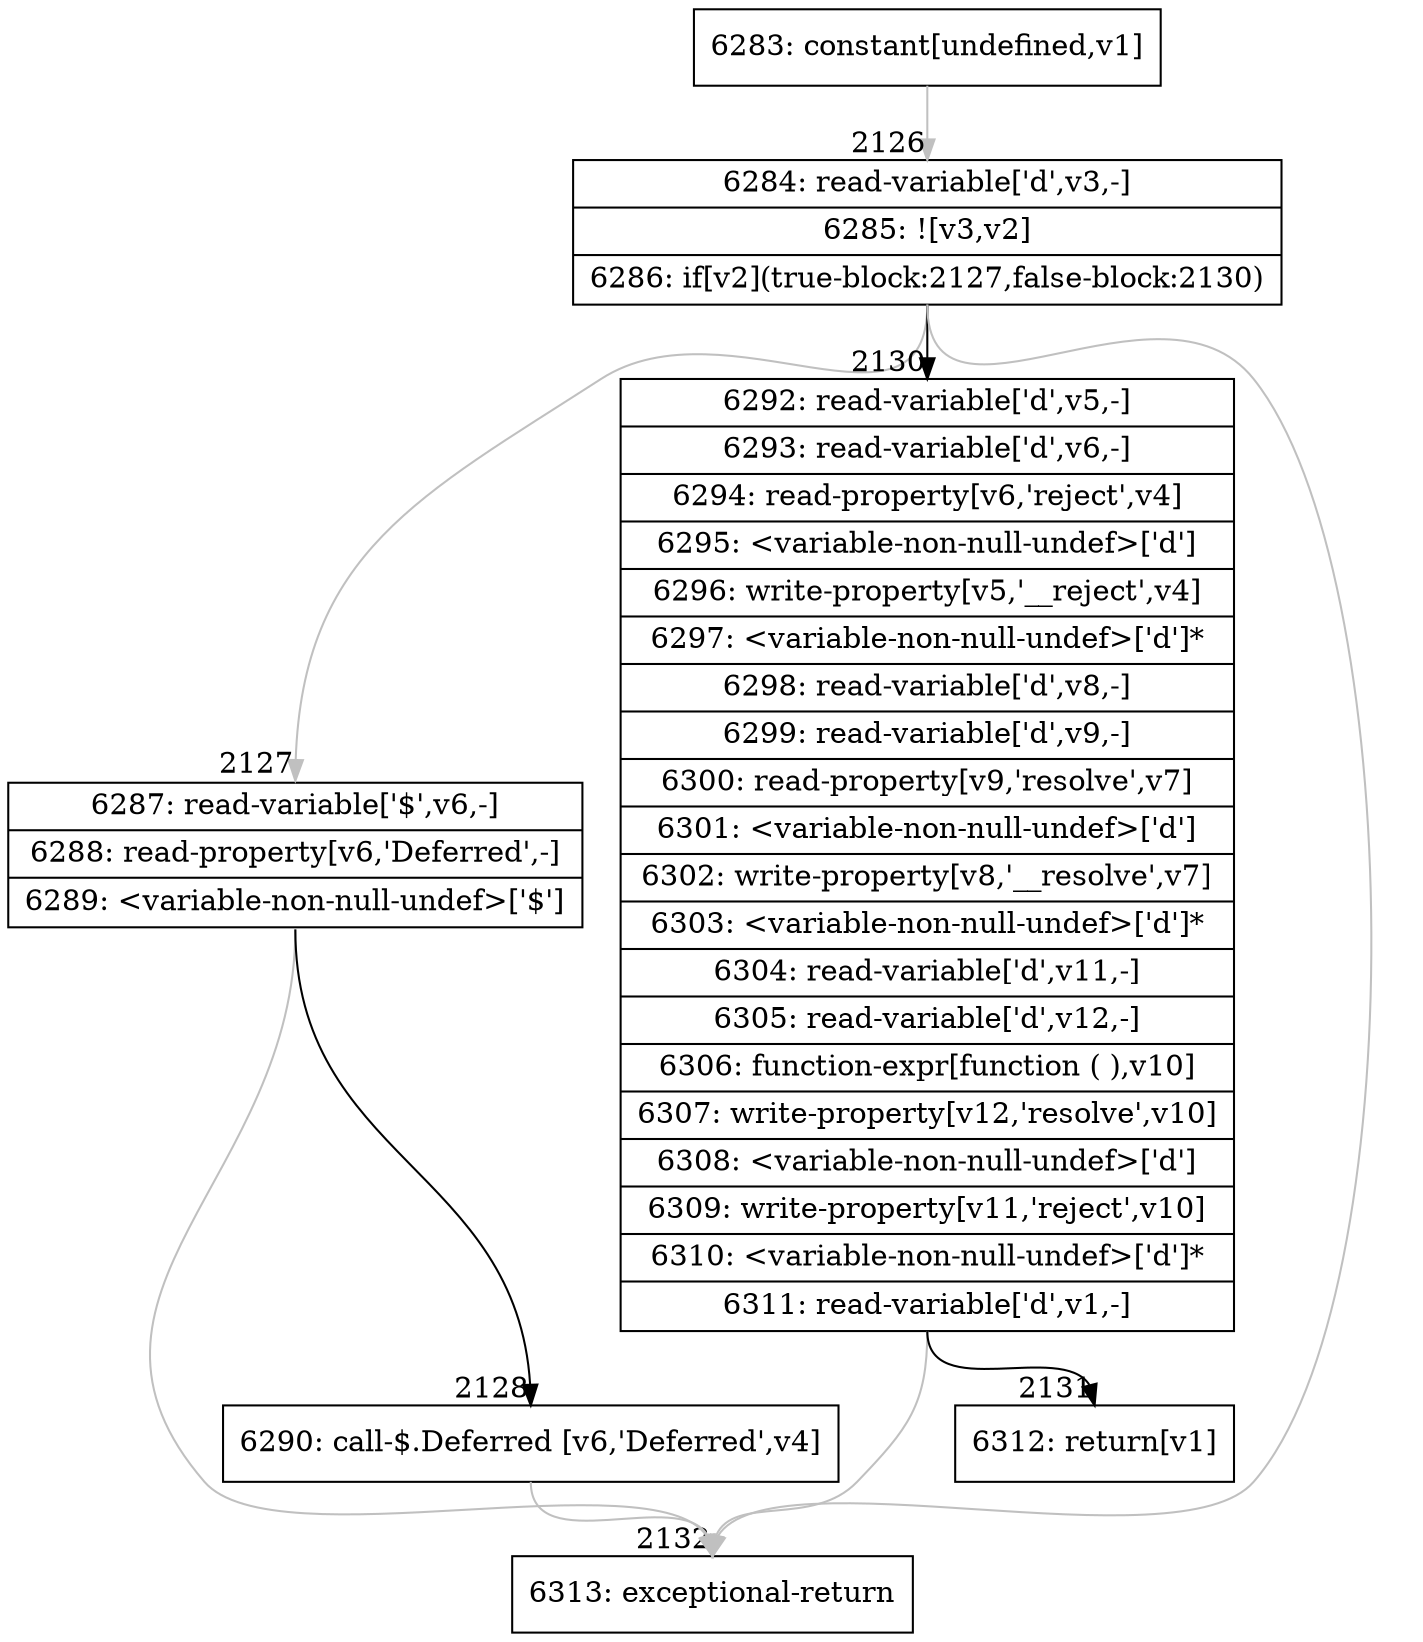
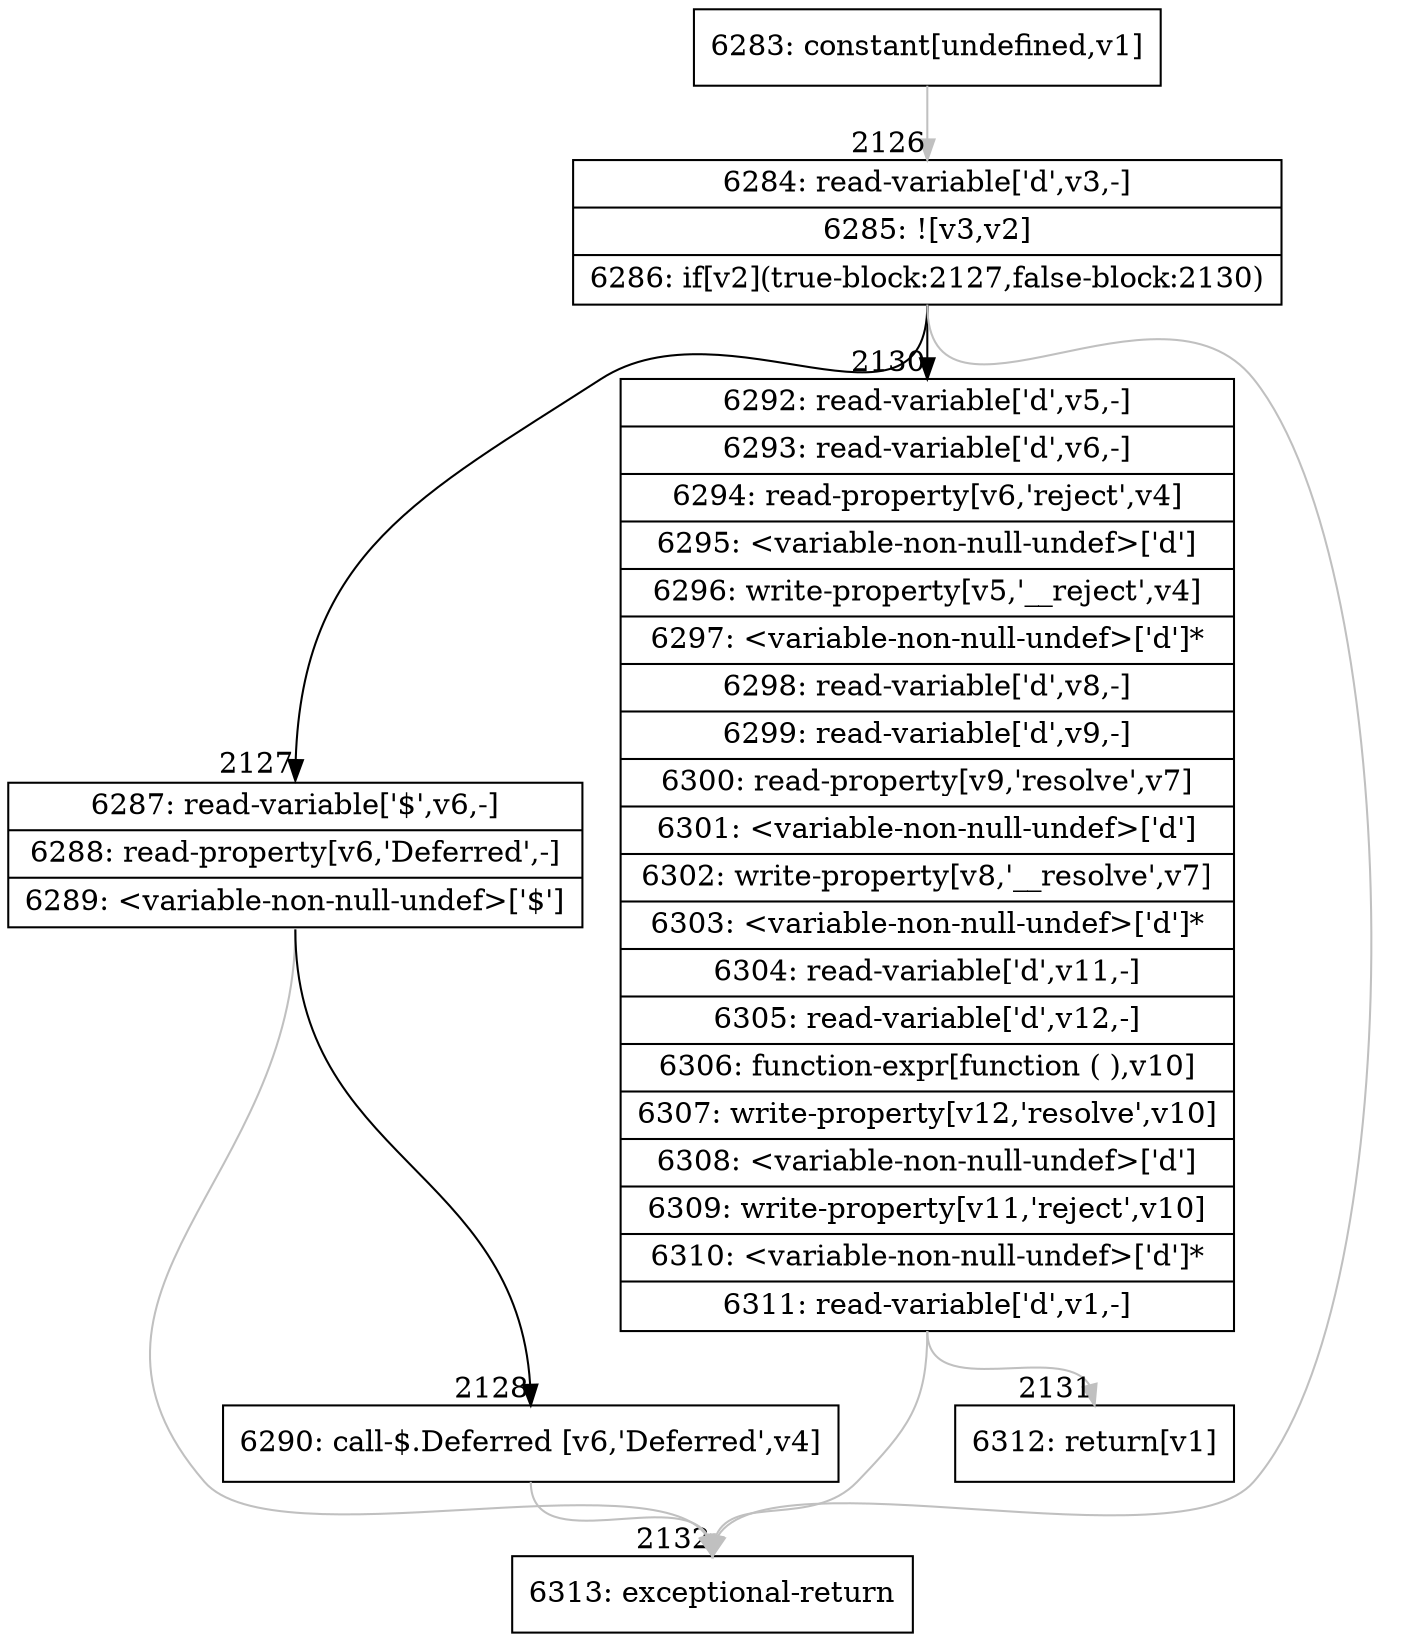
edge "6284: read-variable['d',v3,-]" -> "6287: read-variable['$',v6,-]": color gray -> black
edge "6292: read-variable['d',v5,-]" -> "6312: return[v1]": color black -> gray
